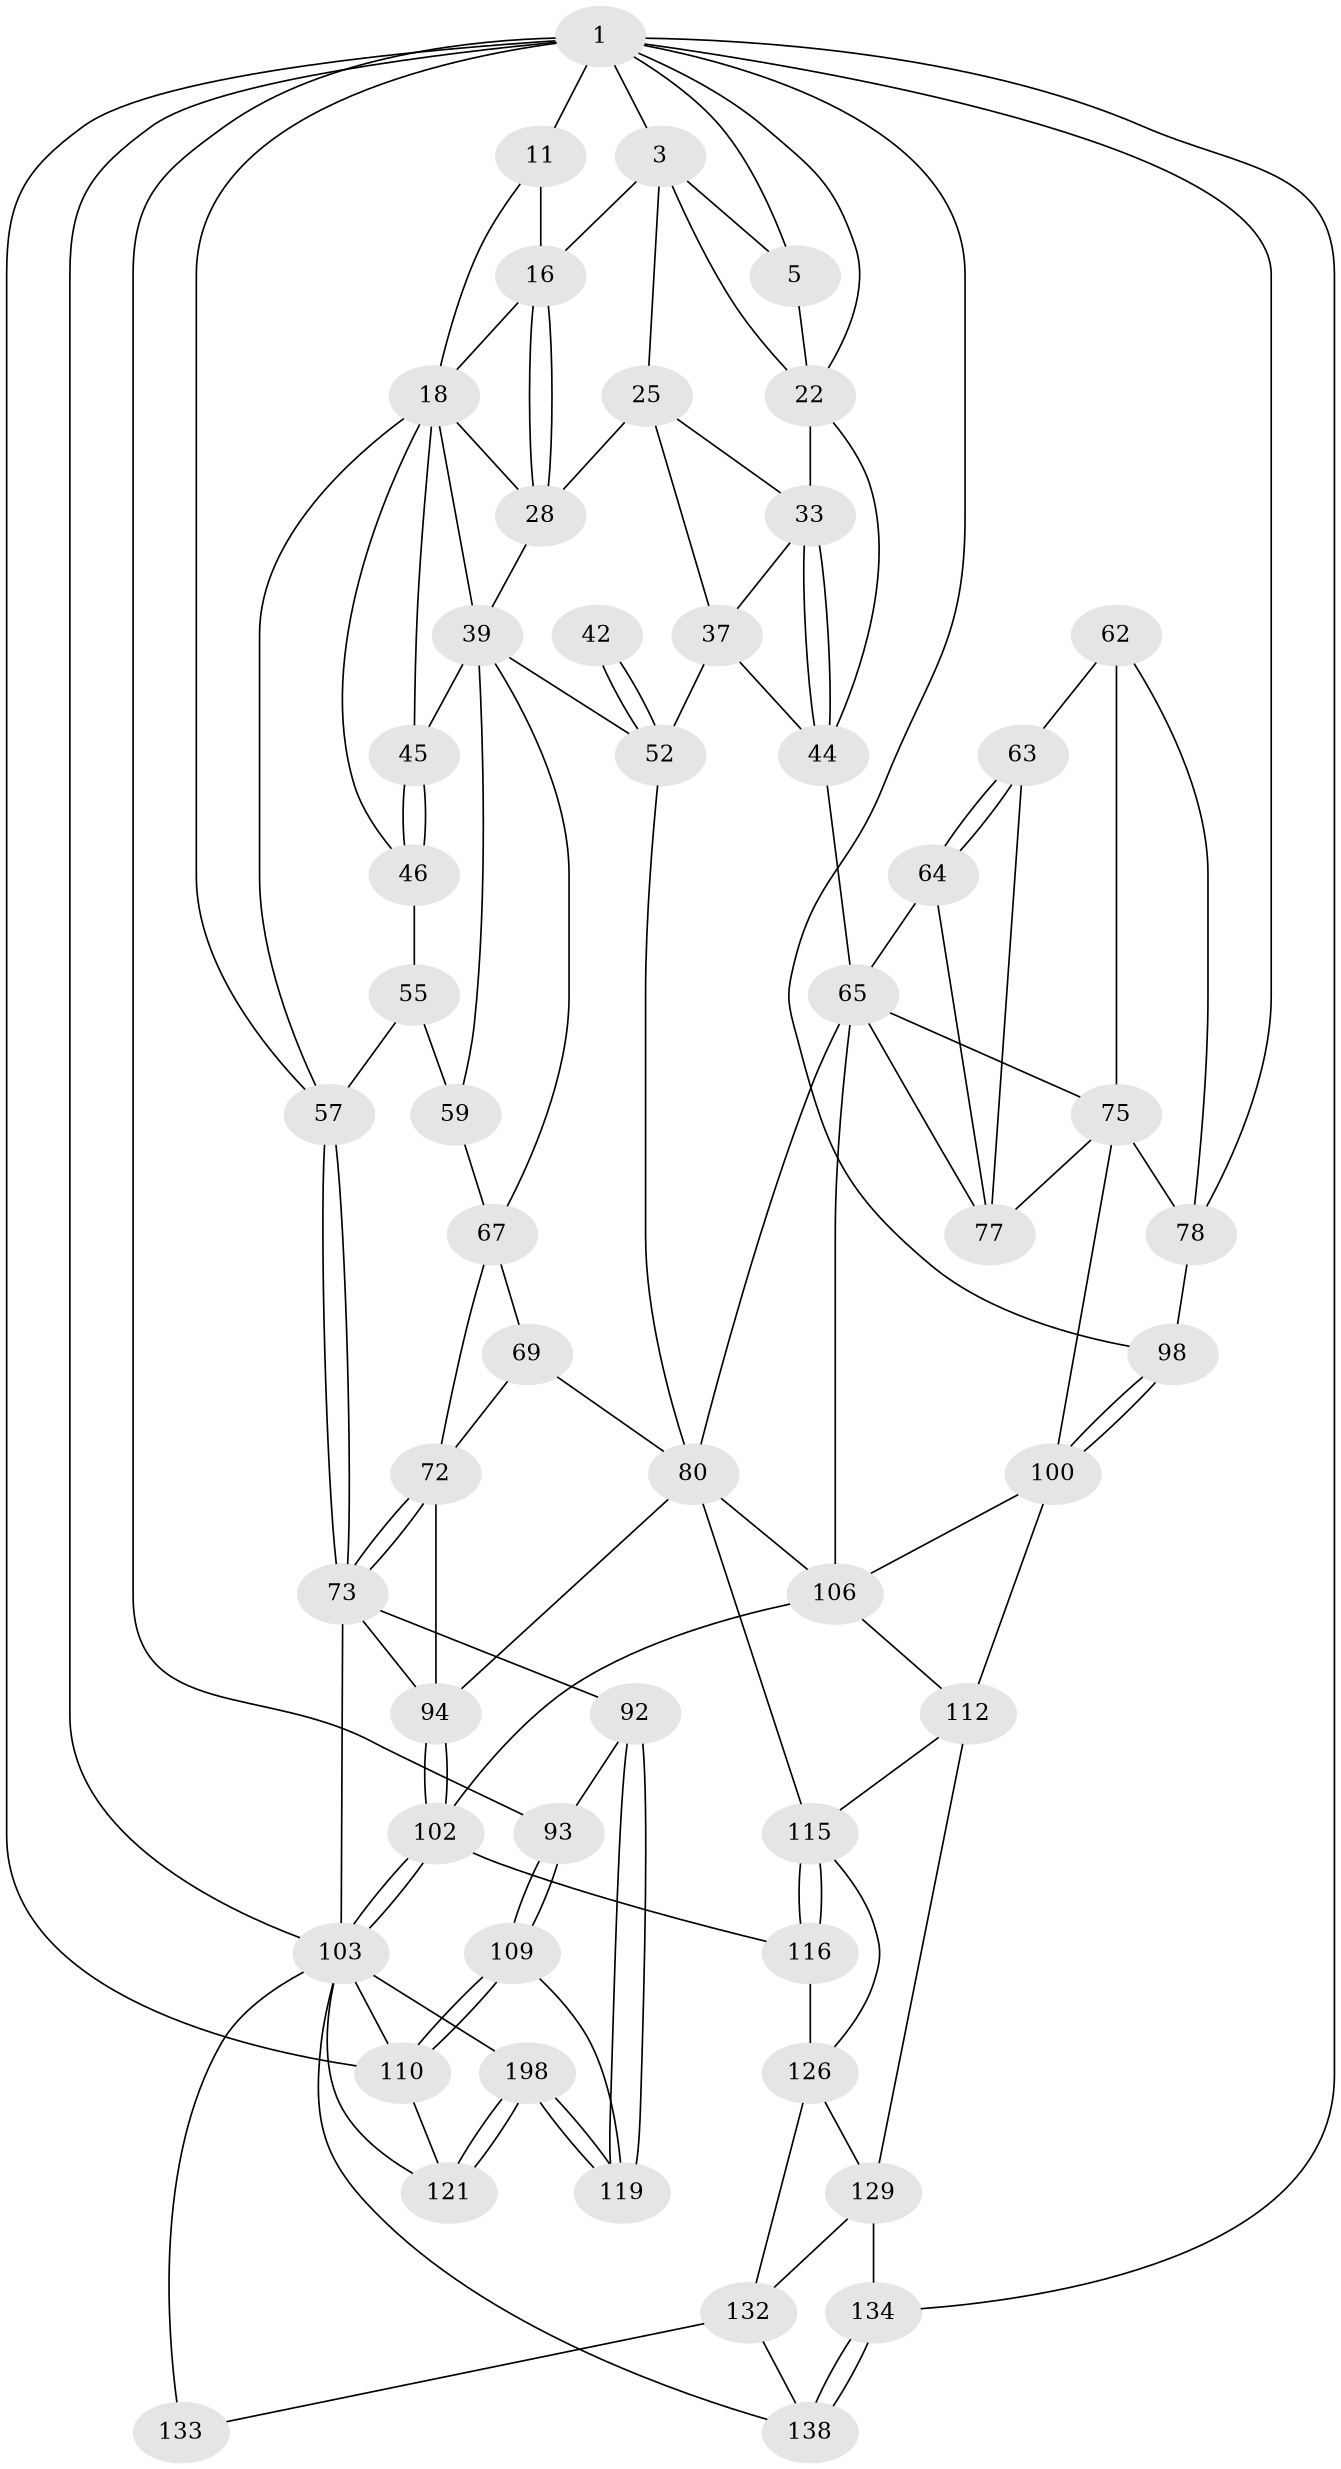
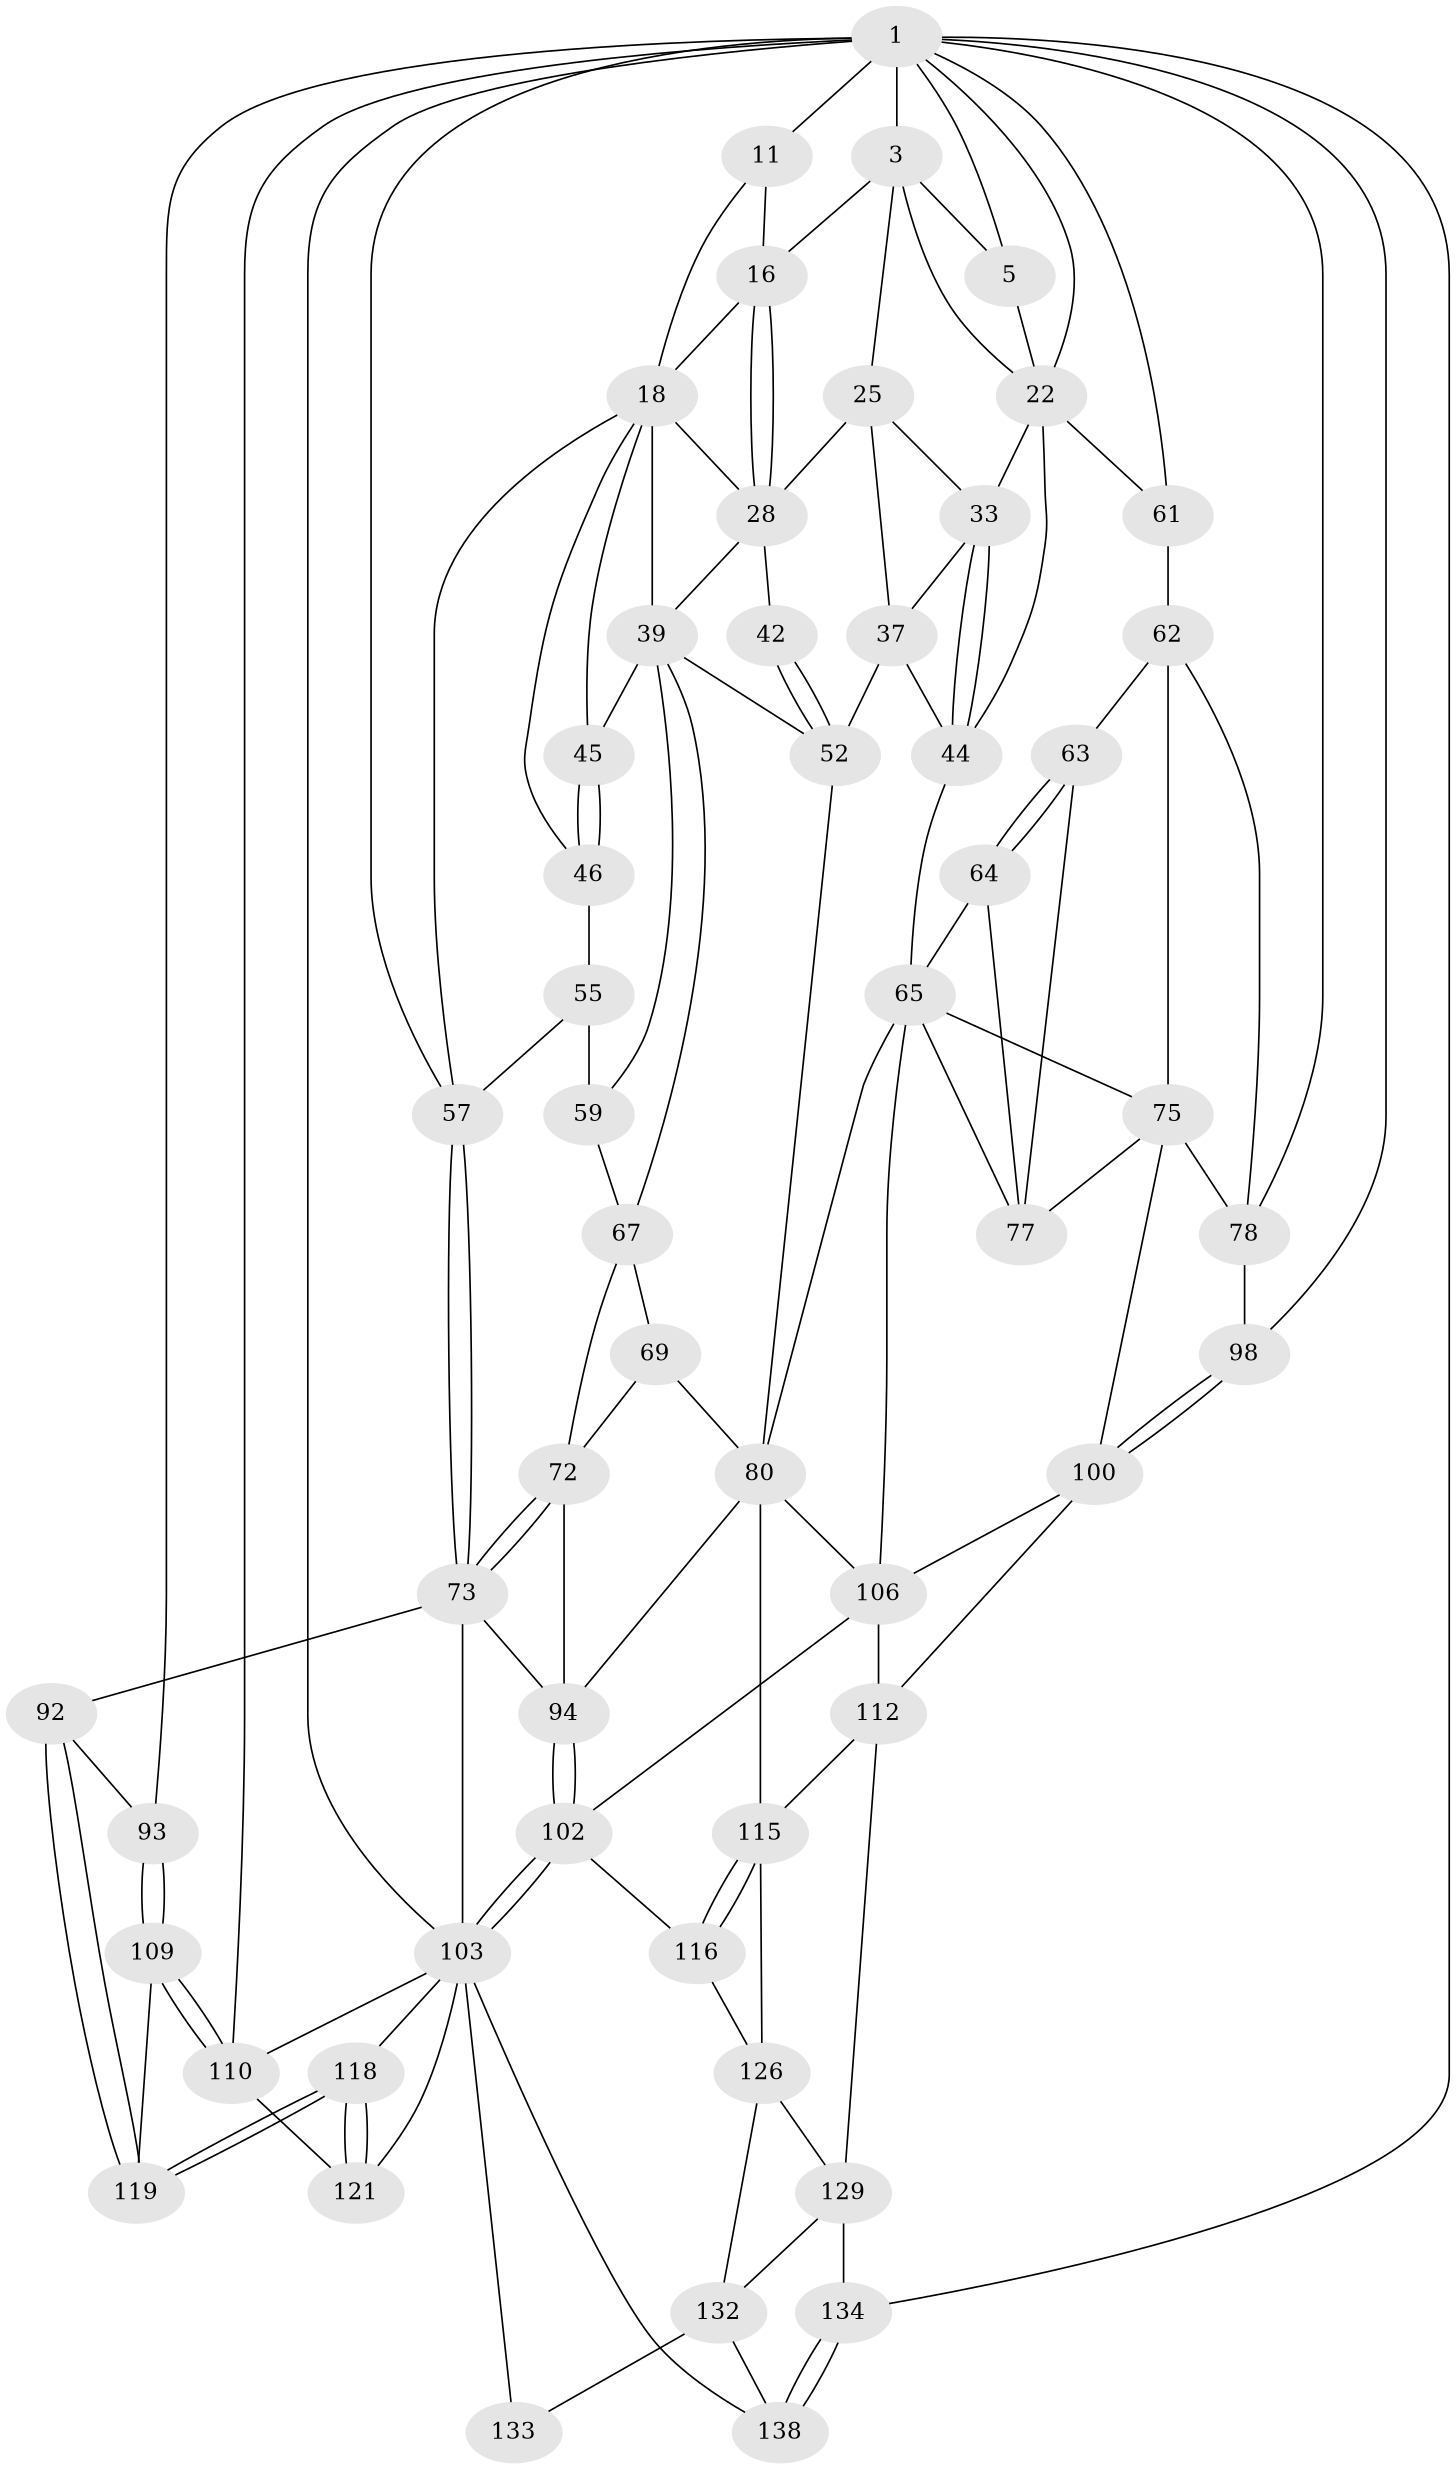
node "61": added
edge "28" -- "42": added
node "198": label "198" -> "118"
